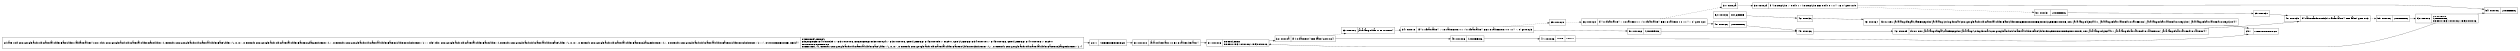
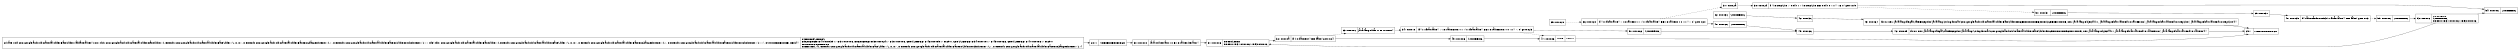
node "52: 0x003c": text "DISCRETE" -> "SYNTHETIC"
edge "34: 0x001e" -> "35: 0x0020": now "34: 0x001e" -> "47: 0x0086"
edge "46: 0x0085" -> "40: 0x0039": now "46: 0x0085" -> "29: ?"
